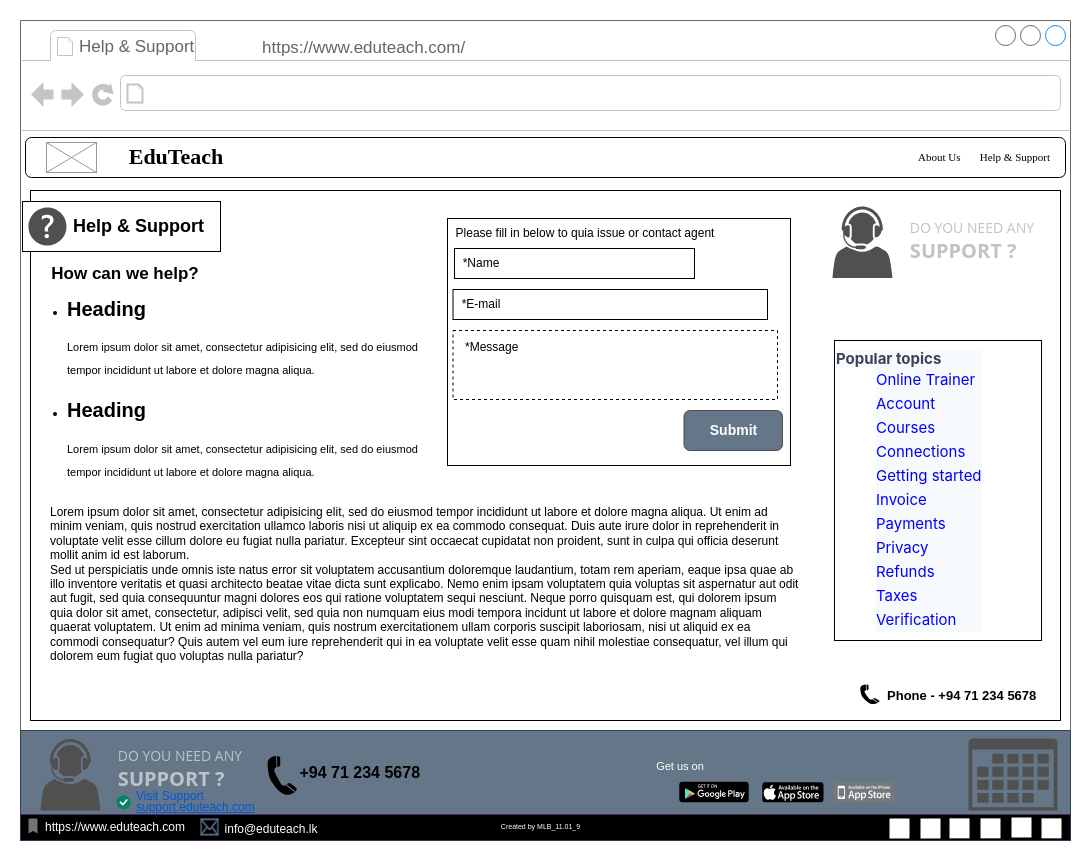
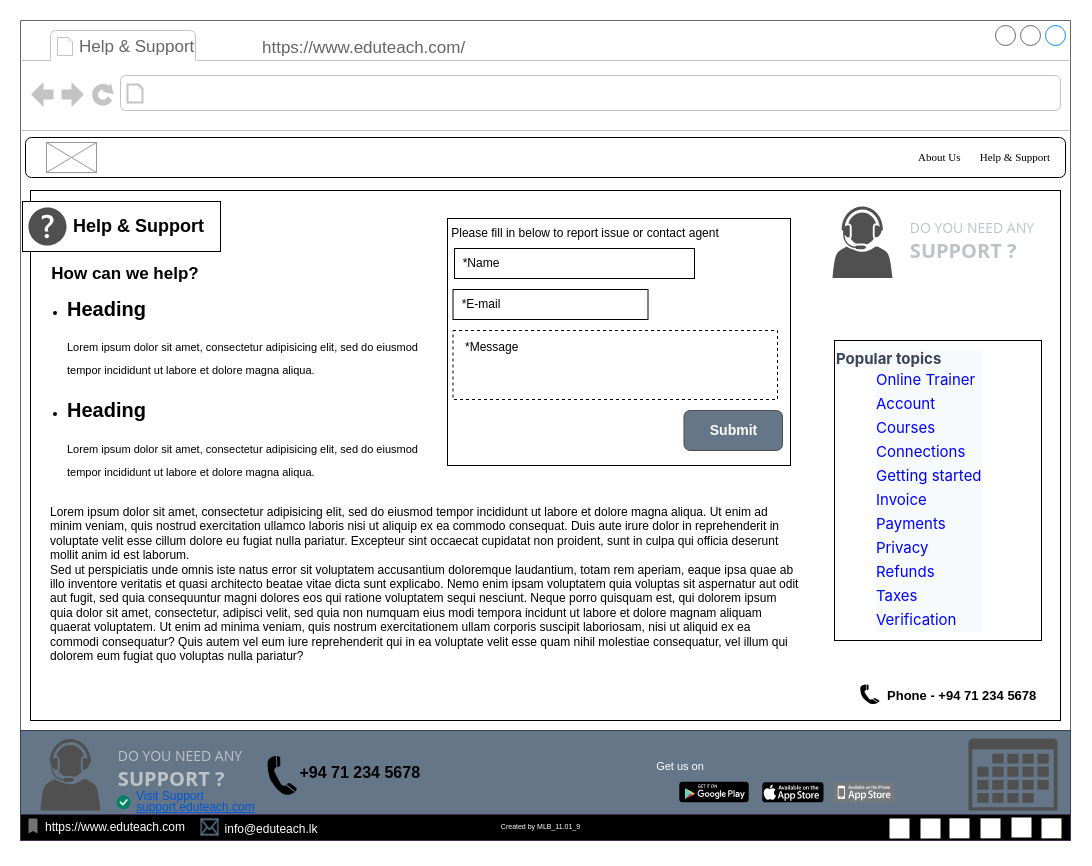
node "EduTeach": removed
node "Please fill in below to quia issue or contact agent": label "Please fill in below to quia issue or contact agent" -> "Please fill in below to report issue or contact agent"
node "*E-mail": size 315x30 -> 195x30
